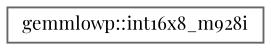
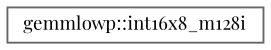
node "gemmlowp::int16x8_m928i": label "gemmlowp::int16x8_m928i" -> "gemmlowp::int16x8_m128i"
